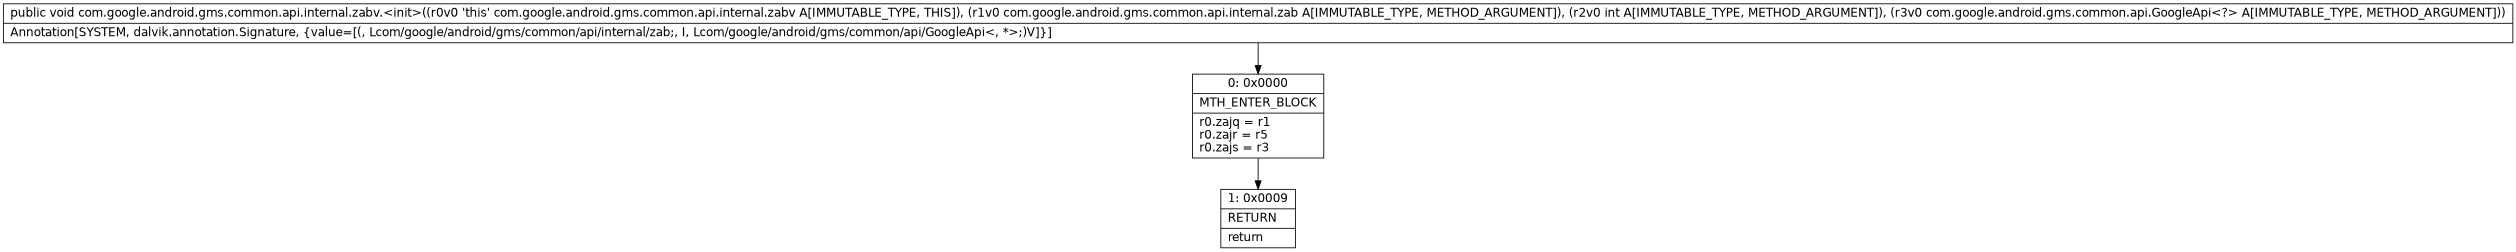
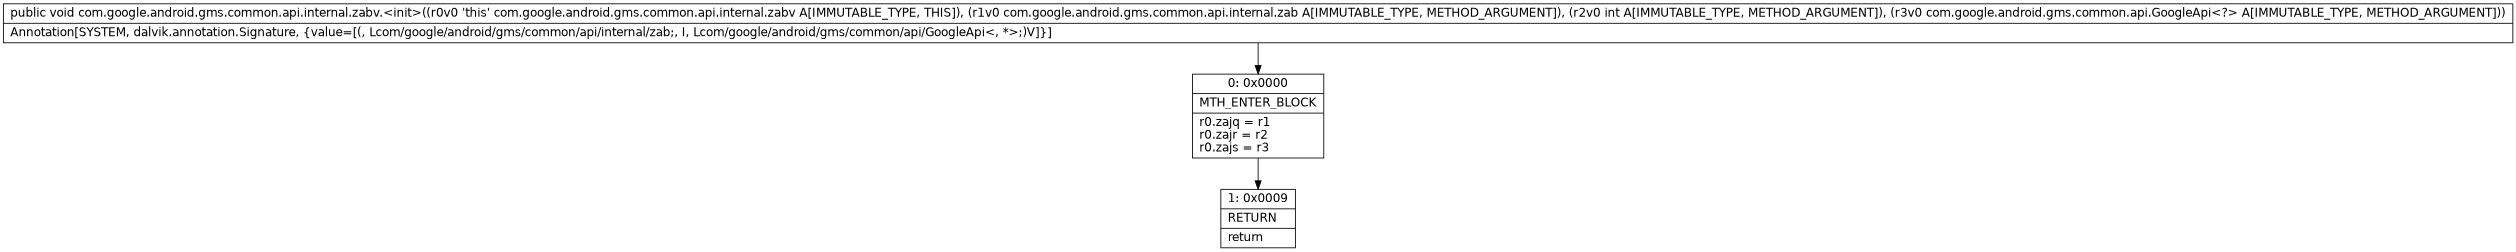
node "0: 0x0000": text "r0.zajr = r5" -> "r0.zajr = r2"
